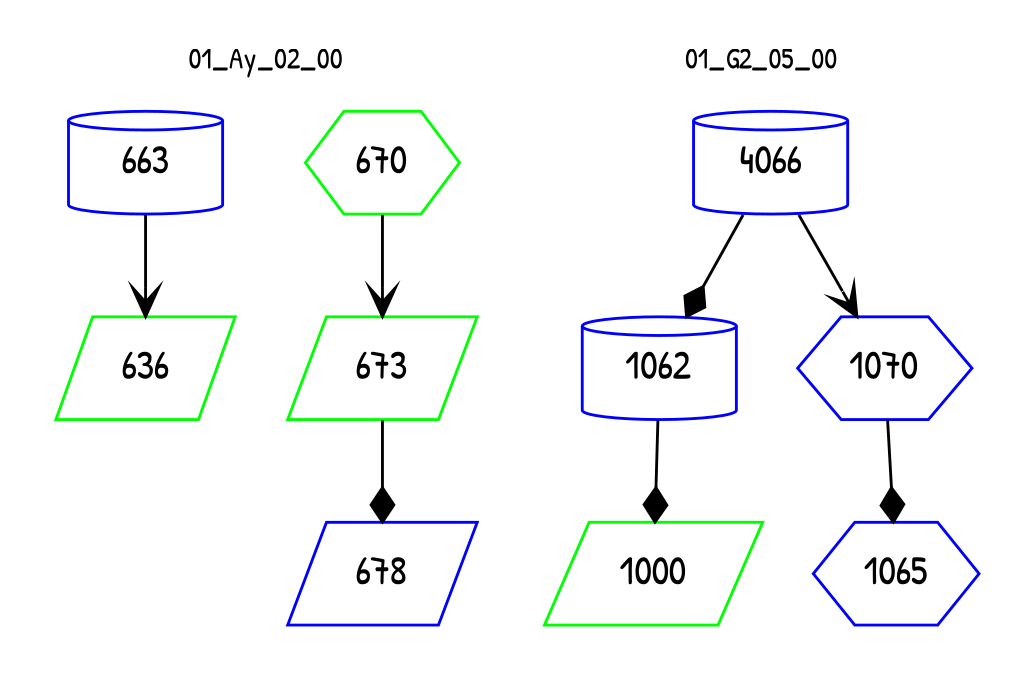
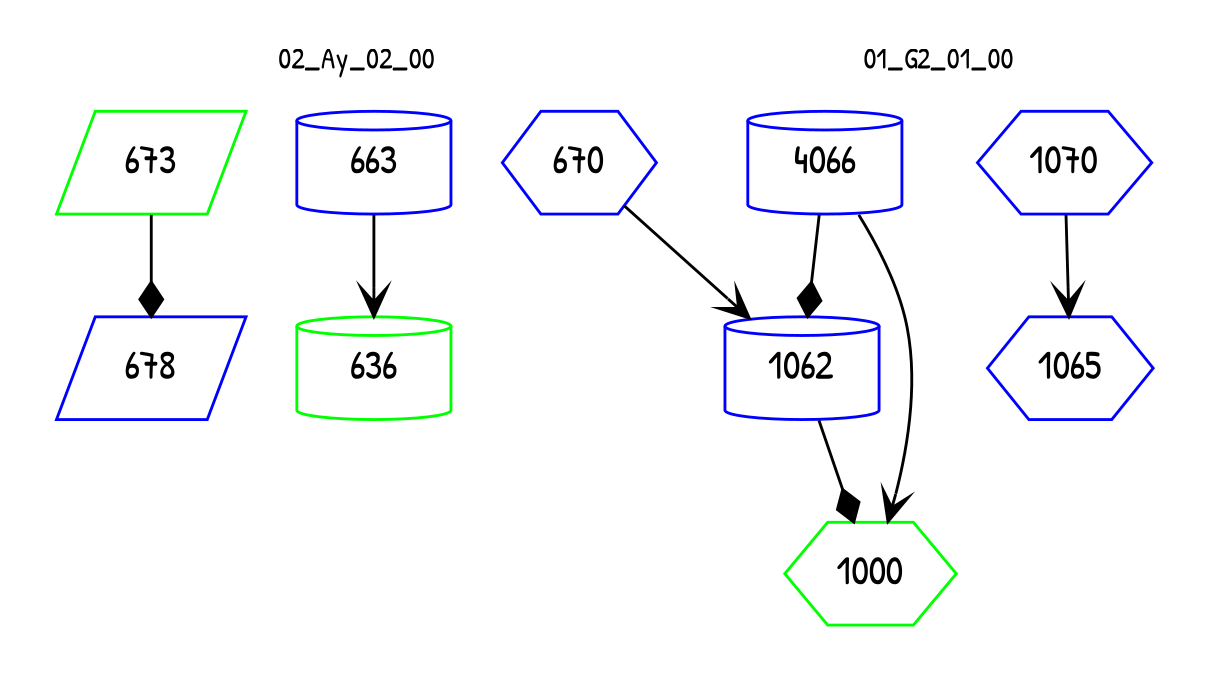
cluster "01_Ay_02_00": label "01_Ay_02_00" -> "02_Ay_02_00"
cluster "01_G2_05_00": label "01_G2_05_00" -> "01_G2_01_00"
node "670": color green -> blue
edge "670" -> "673": now "670" -> "1062"
edge "4066" -> "1070": now "4066" -> "1000"
node "636": shape parallelogram -> cylinder
edge "1070" -> "1065": arrowhead diamond -> vee
node "1000": shape parallelogram -> hexagon
